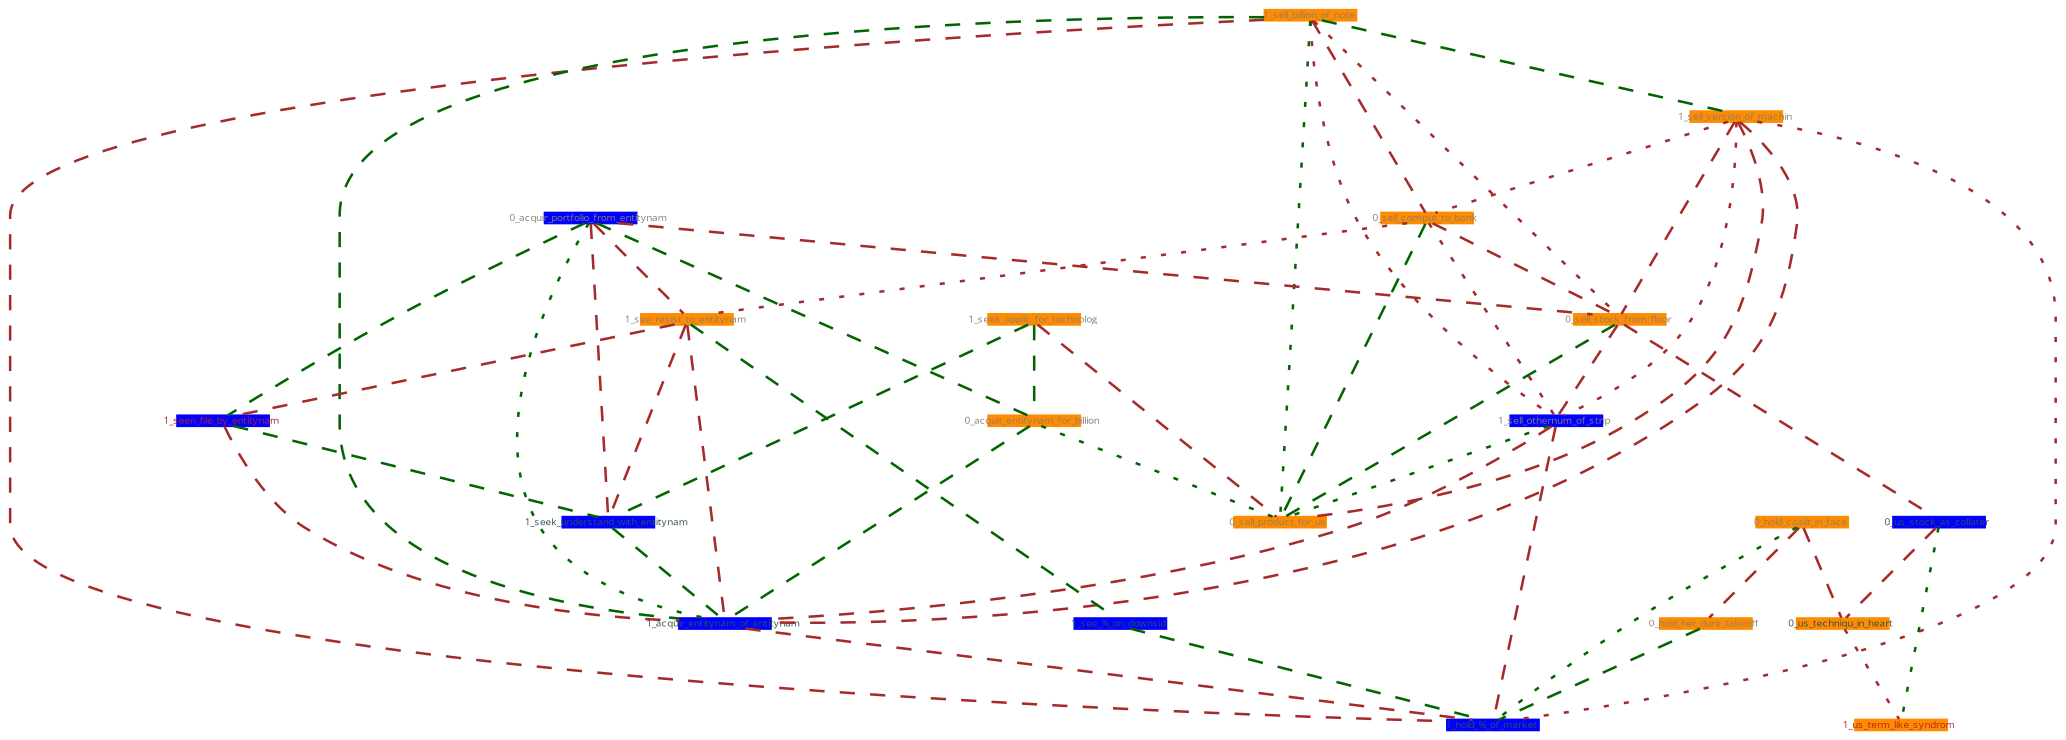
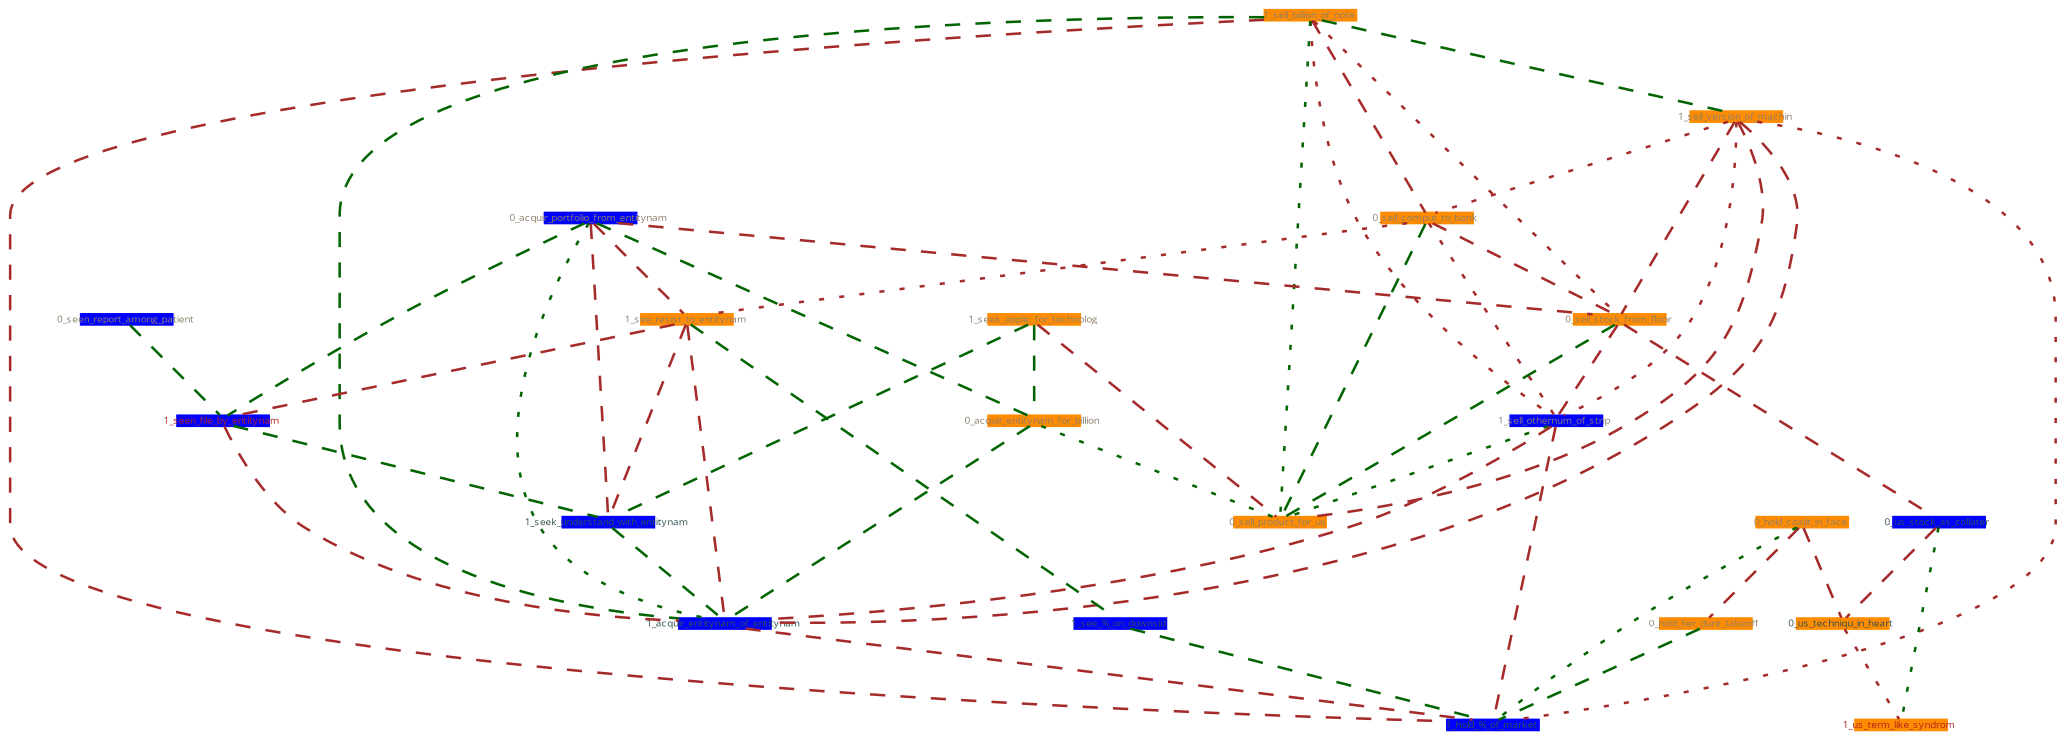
node "0_seen_report_among_patient": added
